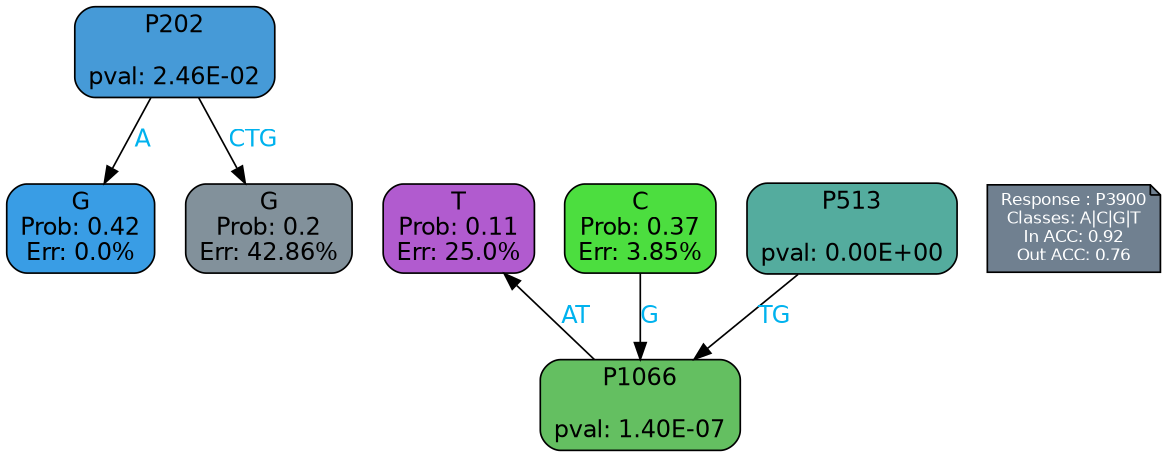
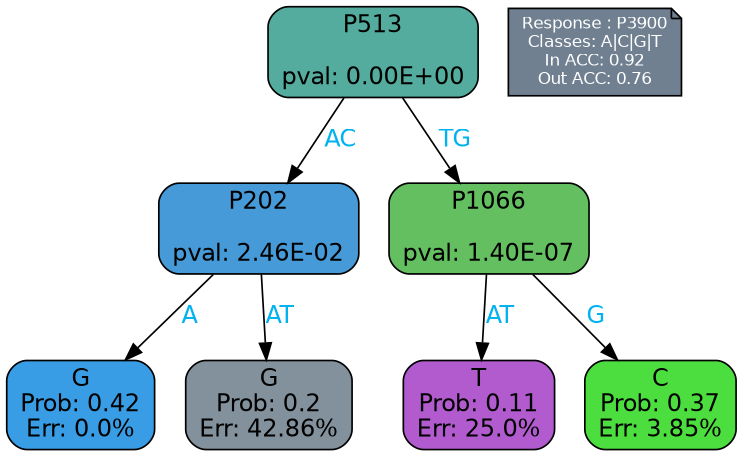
edge "P513 pval: 0.00E+00" -> "P202 pval: 2.46E-02": added, label "AC"
edge "P202 pval: 2.46E-02" -> "G Prob: 0.2 Err: 42.86%": label "CTG" -> "AT"
edge "C Prob: 0.37 Err: 3.85%" -> "P1066 pval: 1.40E-07": reversed
